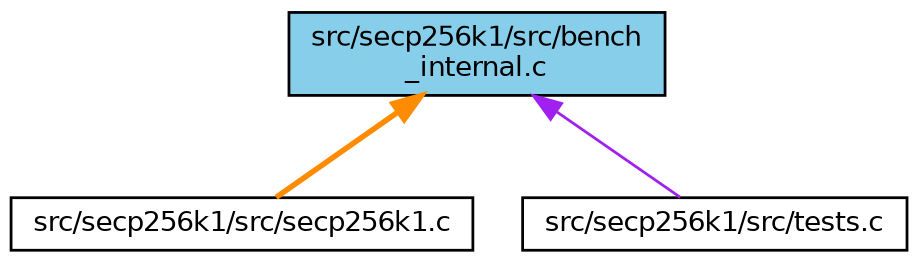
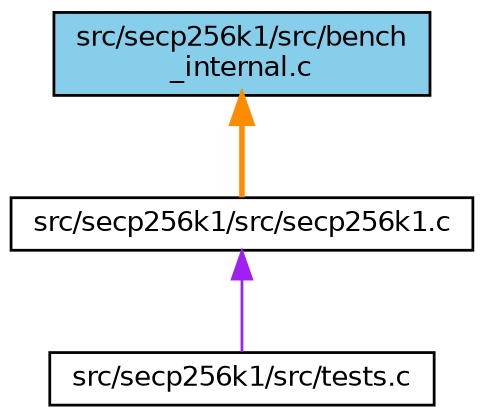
edge "src/secp256k1/src/tests.c" -> "src/secp256k1/src/bench _internal.c": now "src/secp256k1/src/tests.c" -> "src/secp256k1/src/secp256k1.c"
